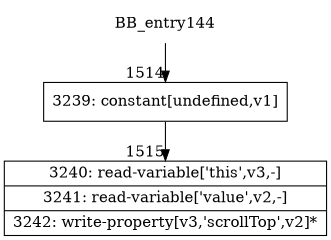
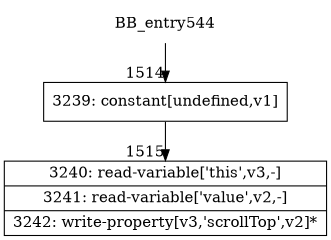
node "BB_entry144": label "BB_entry144" -> "BB_entry544"
